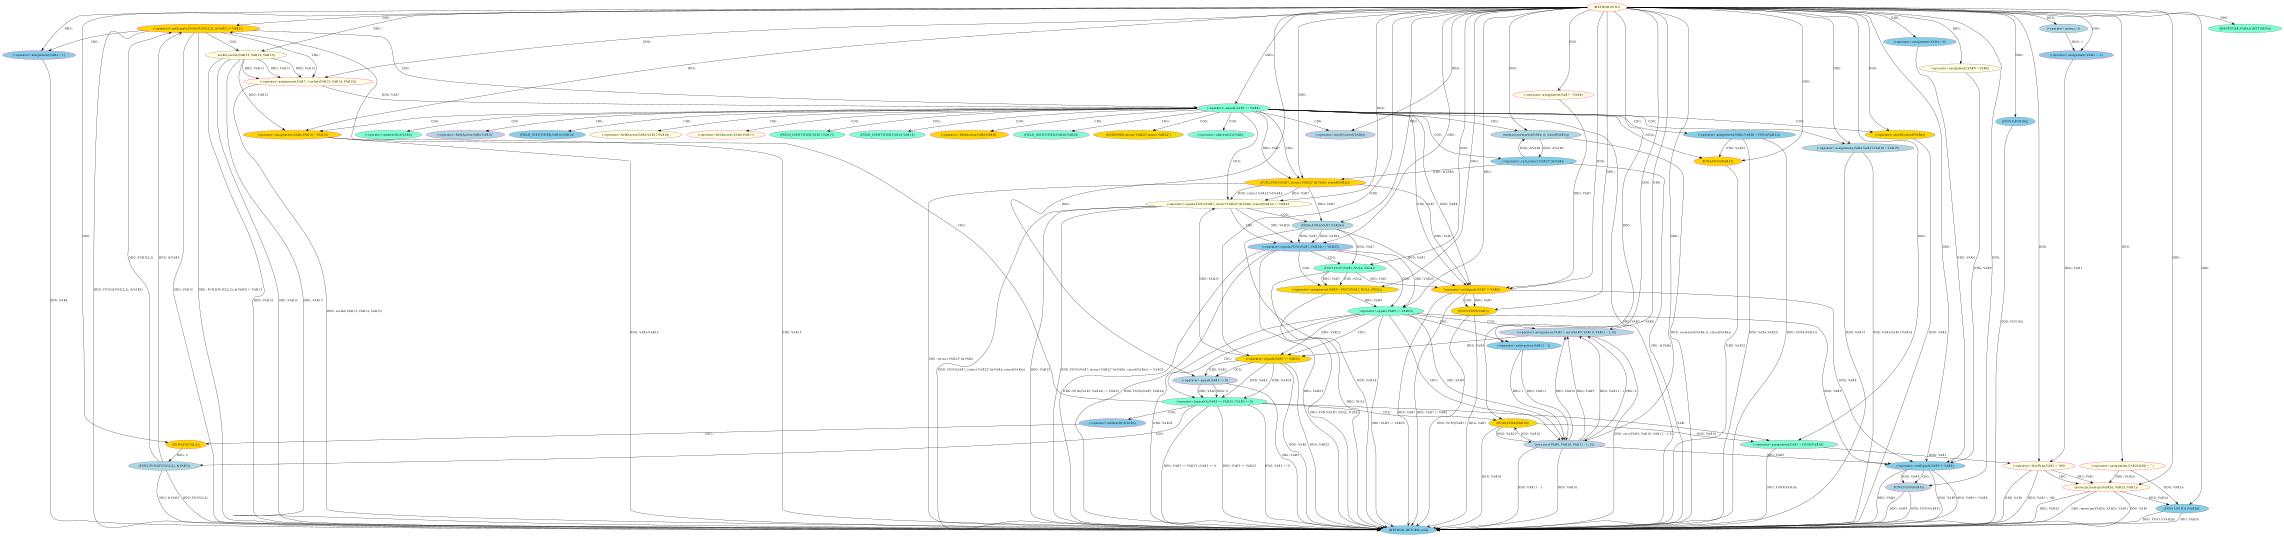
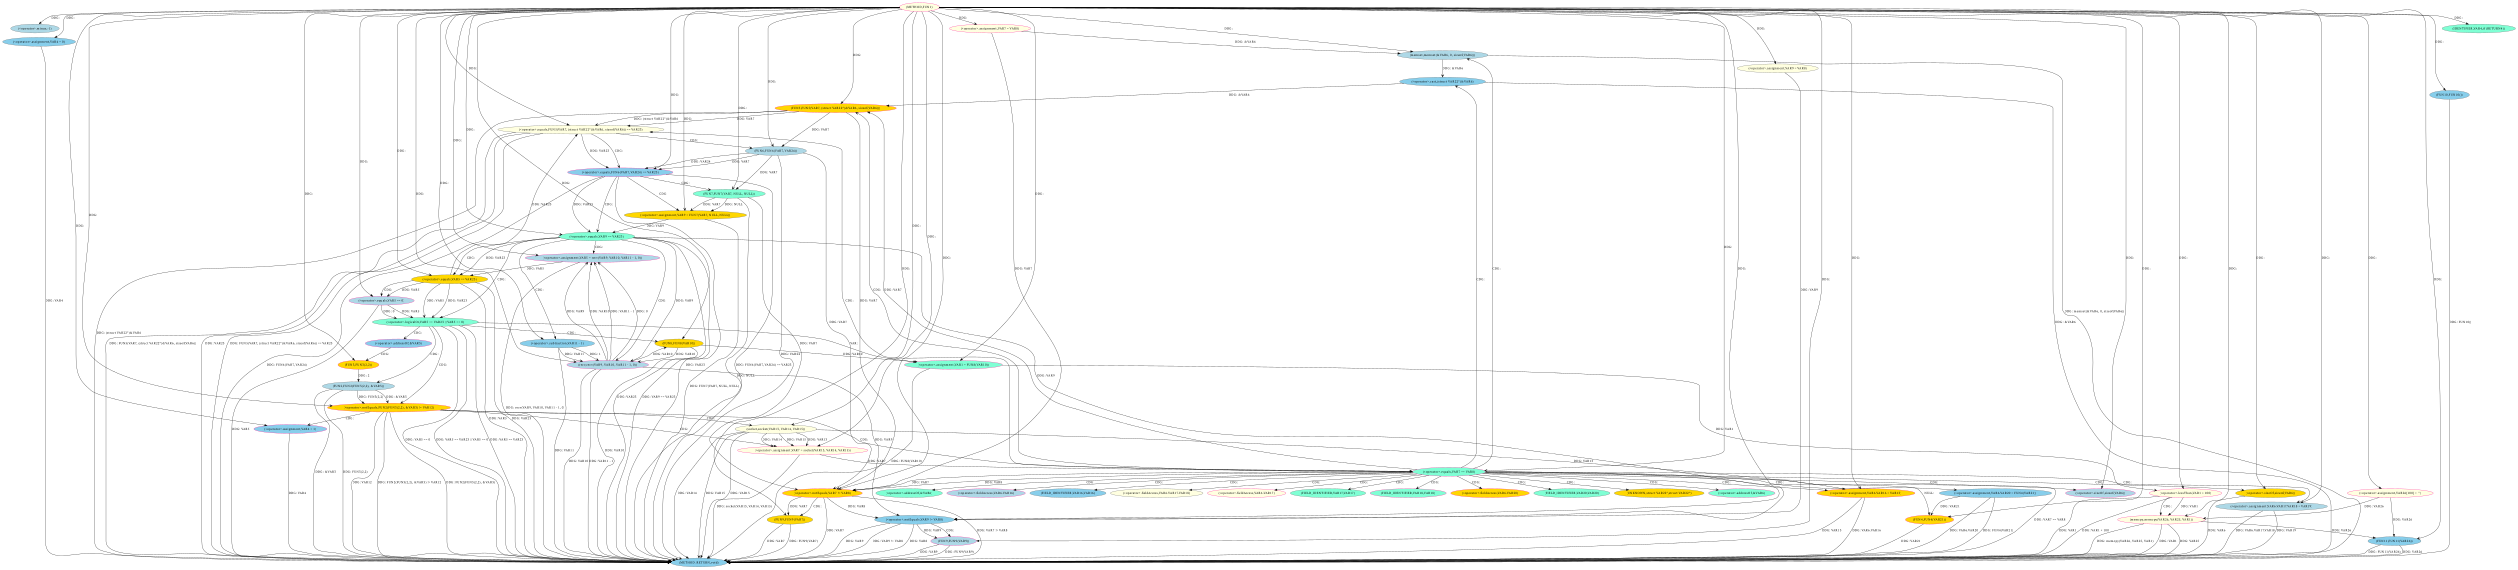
node "(<operator>.assignment,VAR1 = -1)": removed
node "(FIELD_IDENTIFIER,VAR20,VAR20)": color deeppink -> gray40
edge "(<operator>.cast,(struct VAR22*)&VAR6)" -> "(memset,memset(&VAR6, 0, sizeof(VAR6)))": now "(<operator>.assignment,VAR7 = VAR8)" -> "(memset,memset(&VAR6, 0, sizeof(VAR6)))"
edge "(<operator>.assignment,VAR4 = 0)" -> "(<operator>.notEquals,VAR9 != VAR8)": now "(<operator>.assignment,VAR4 = 0)" -> "(METHOD_RETURN,void)"
edge "(<operator>.subtraction,VAR11 - 1)" -> "(METHOD_RETURN,void)": added, label "DDG: VAR11"
